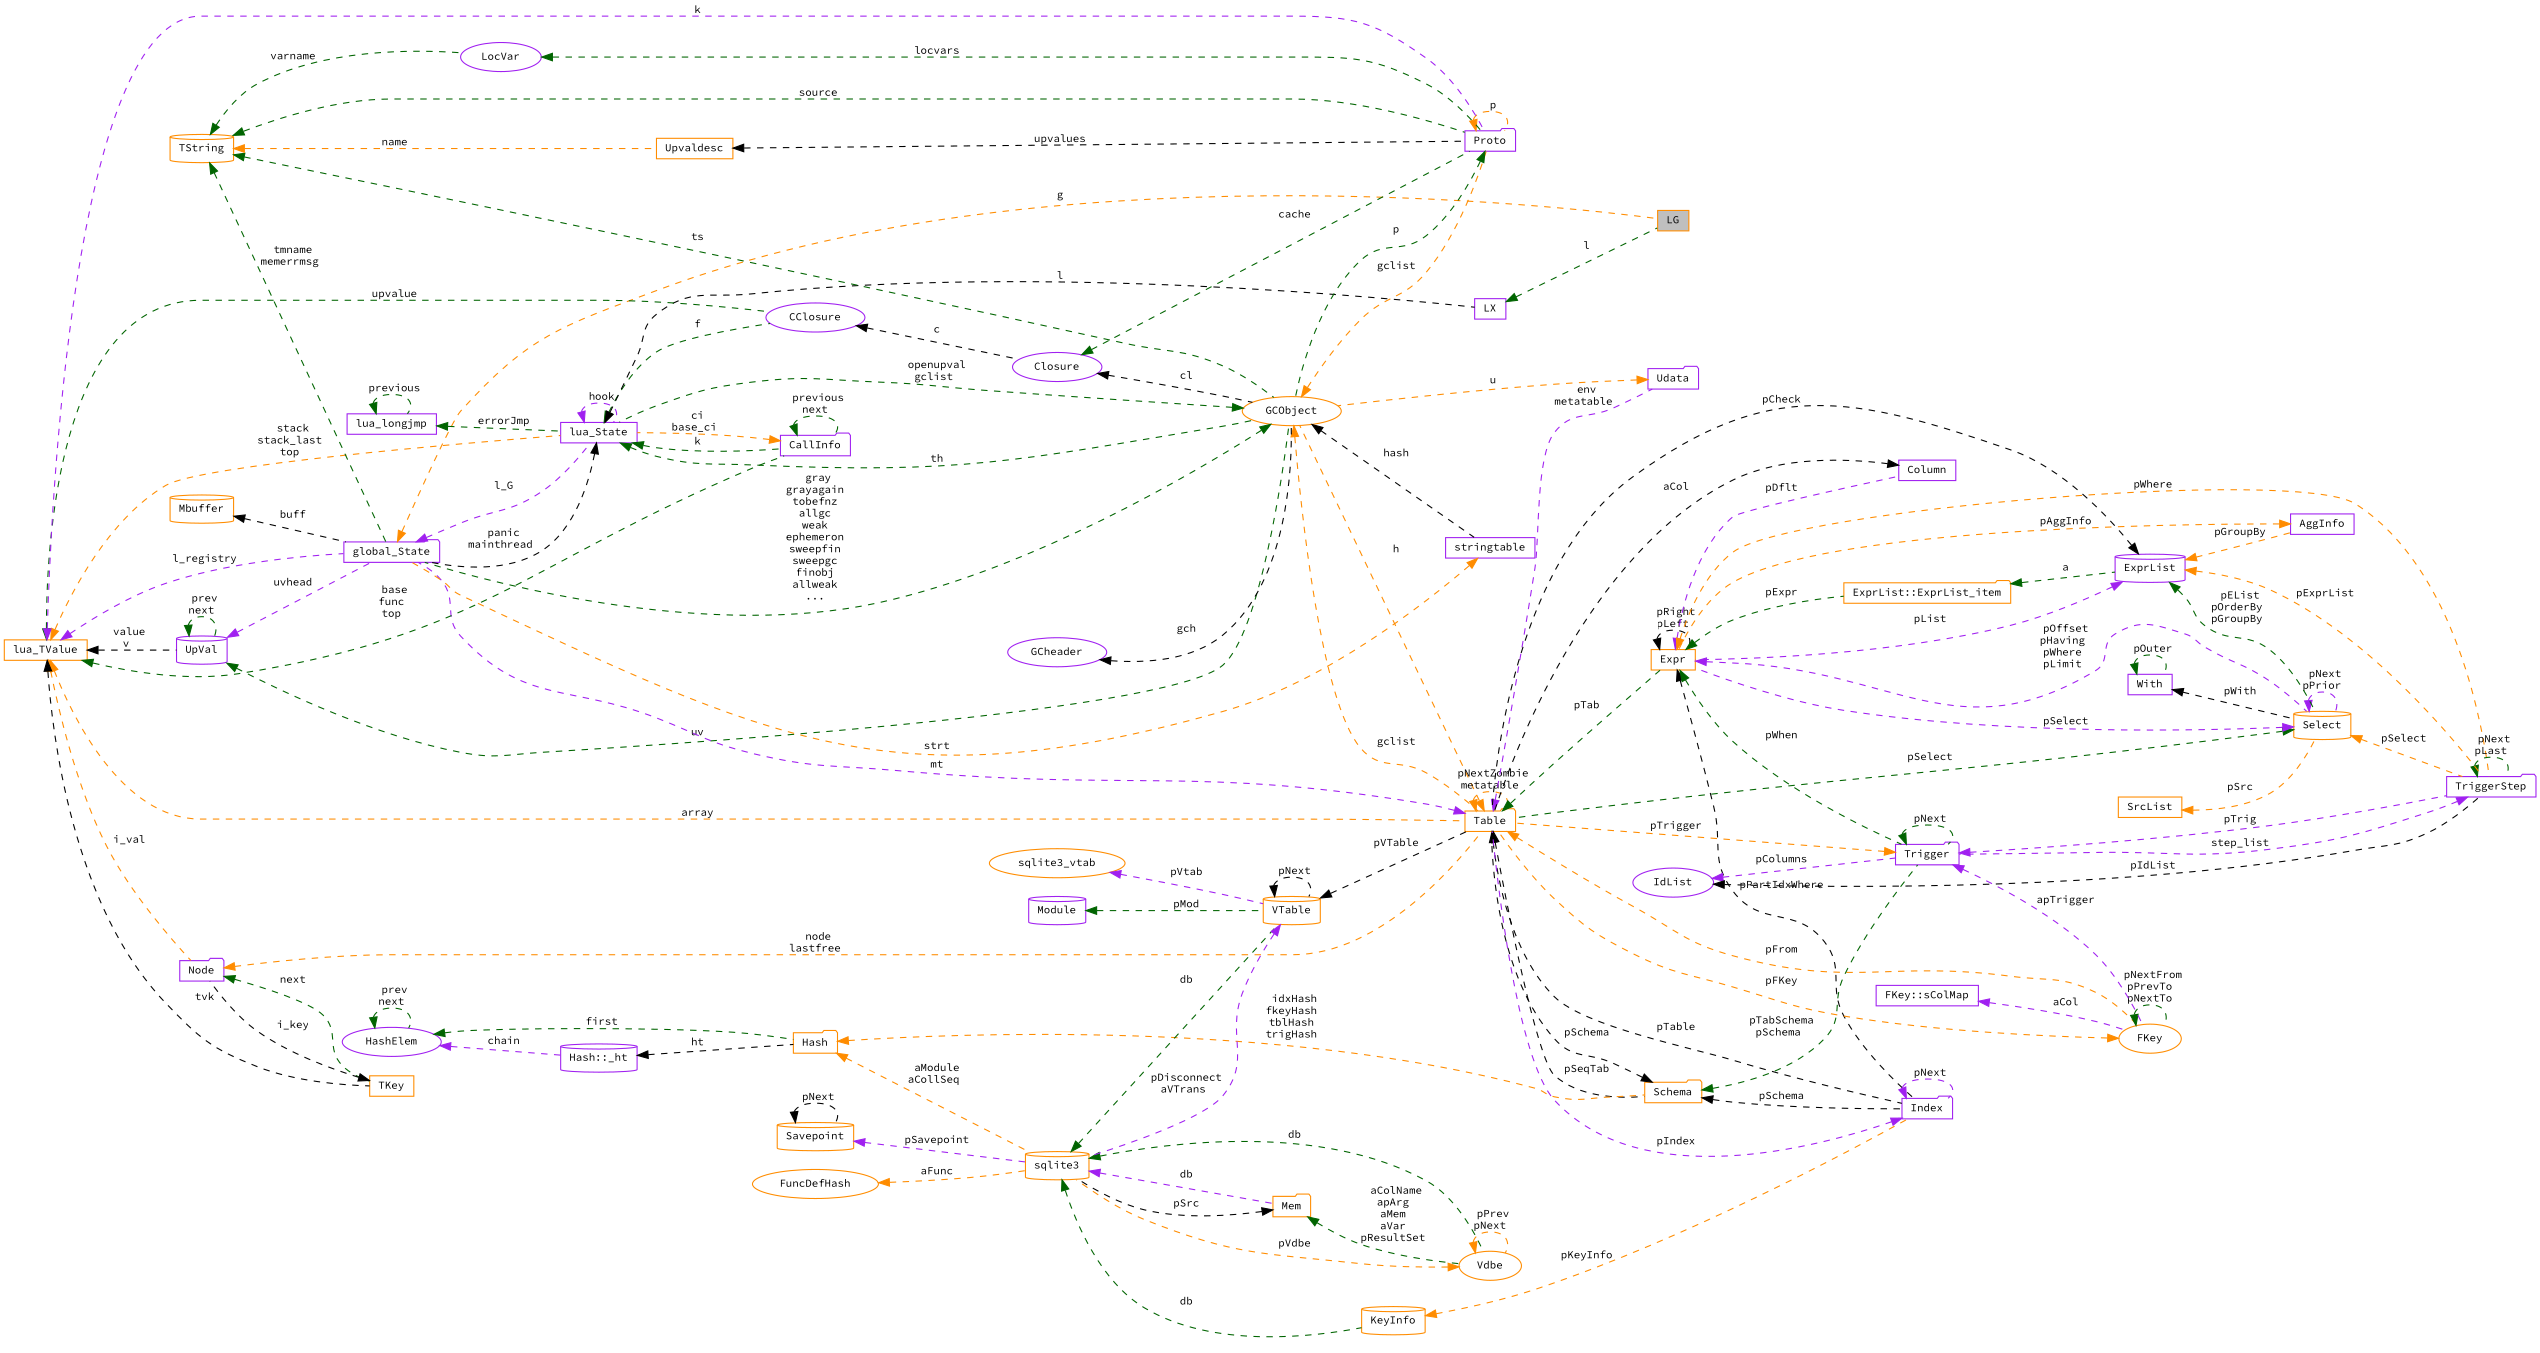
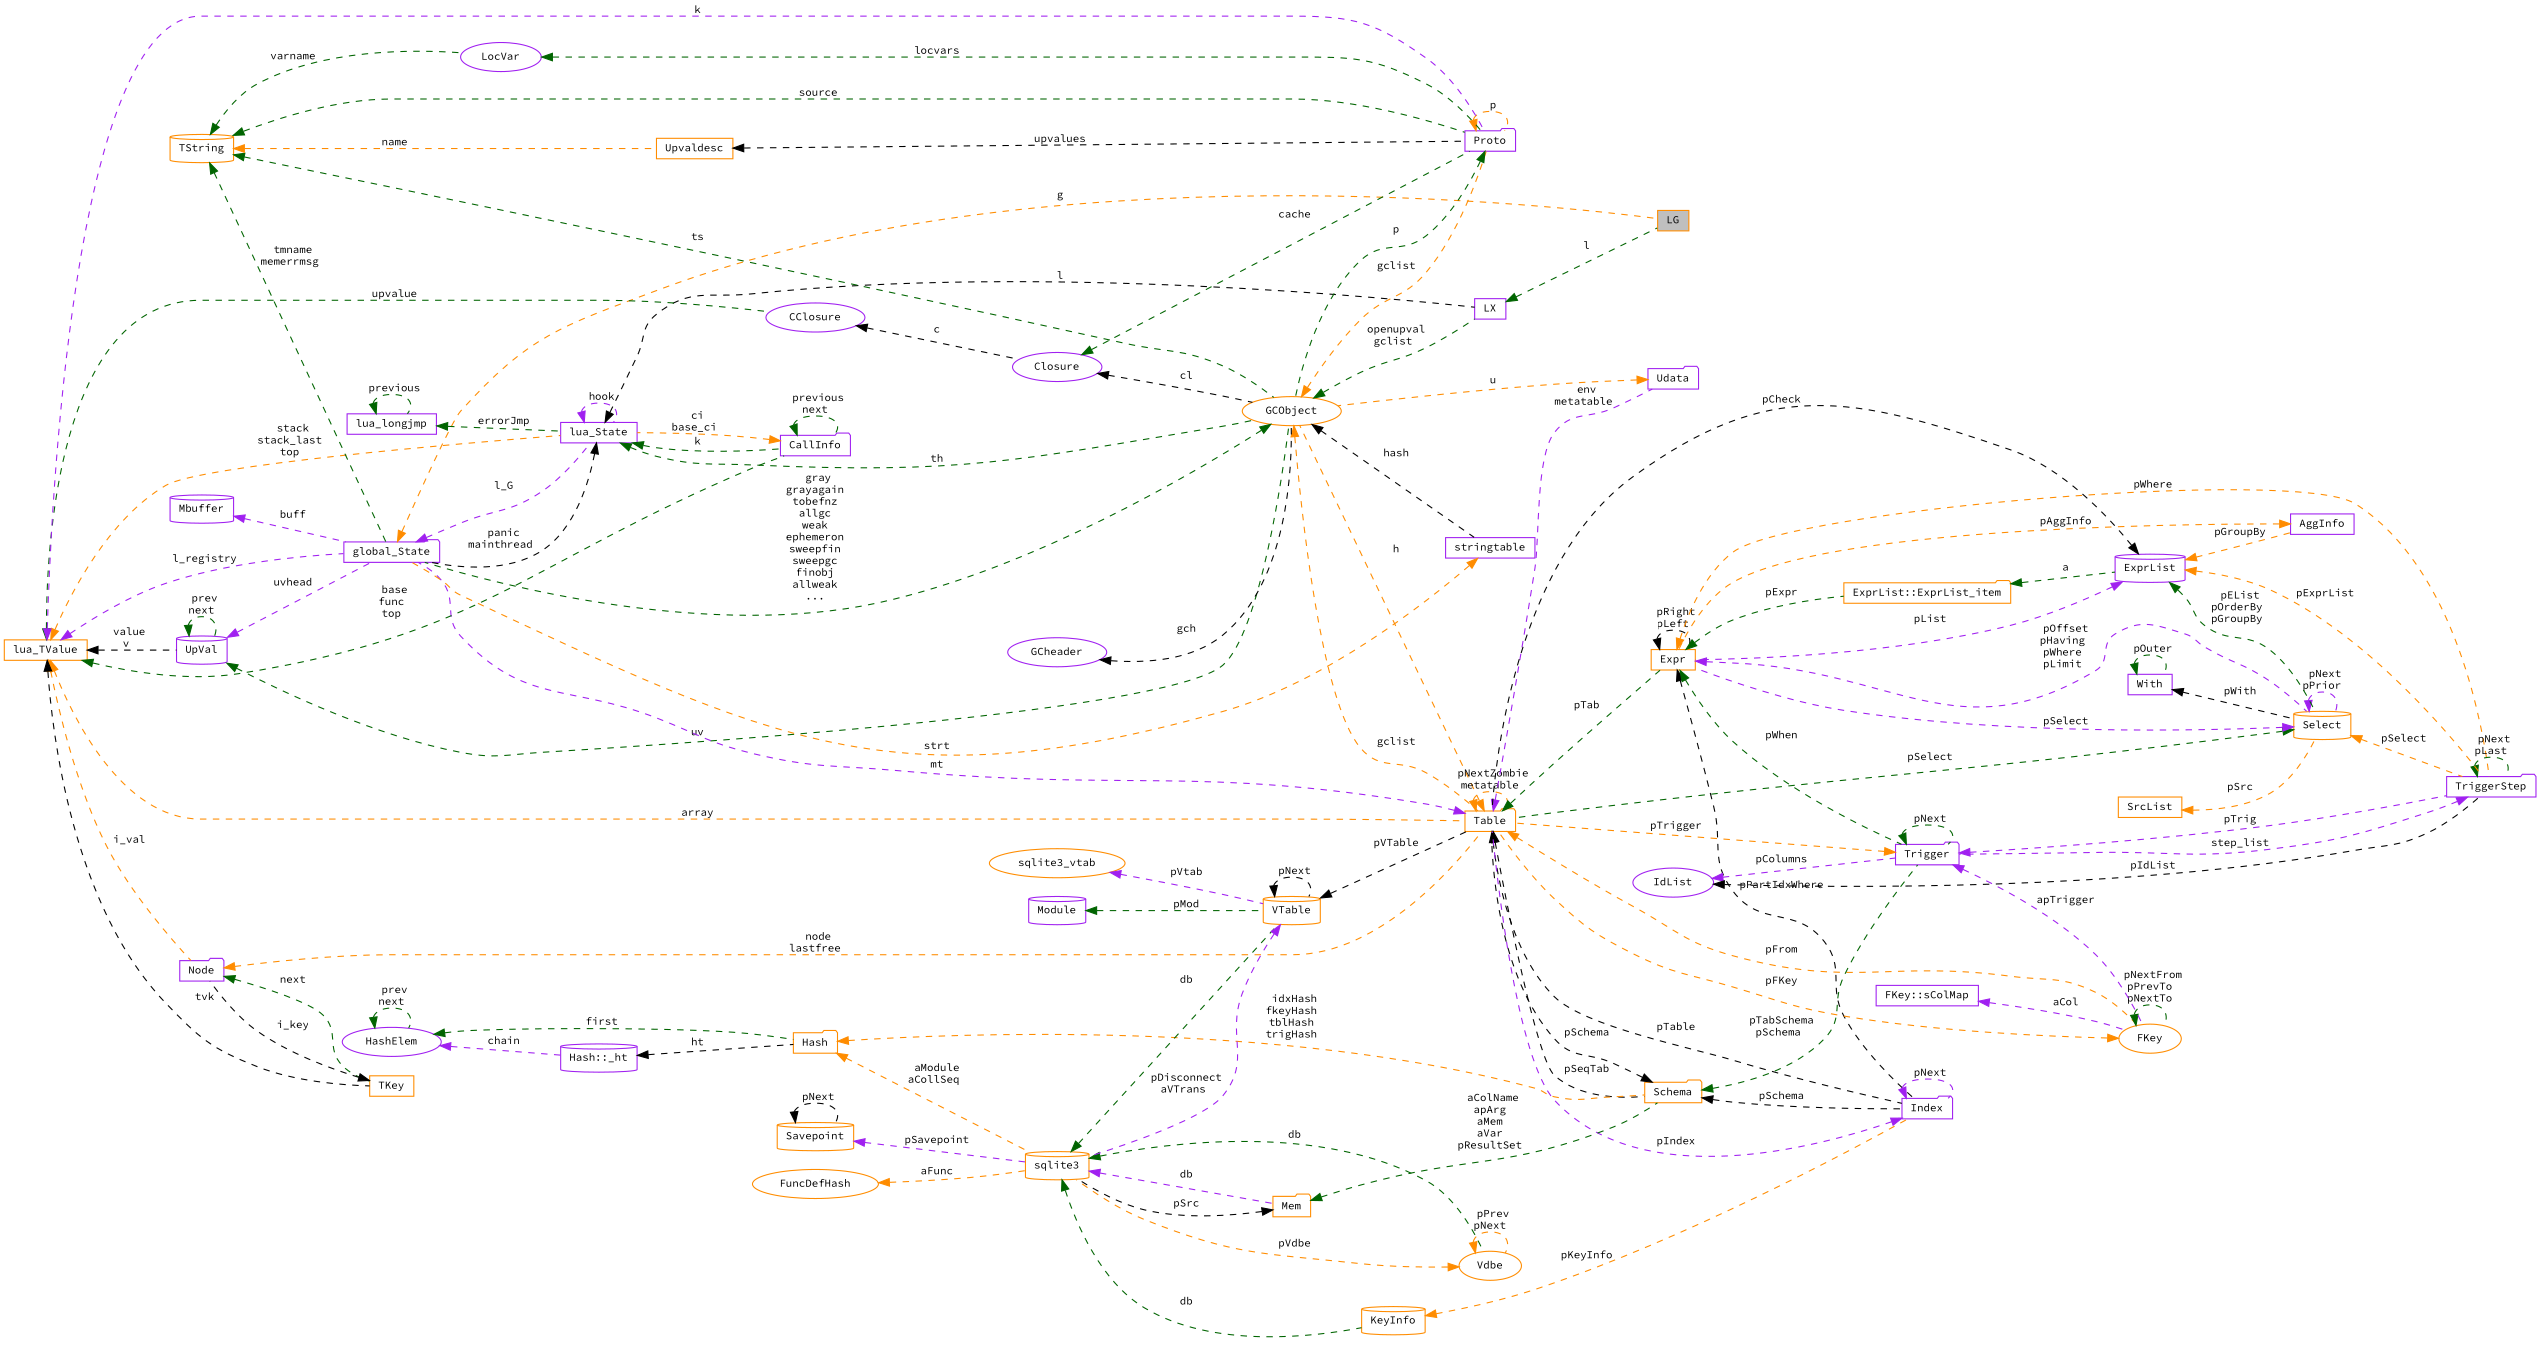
edge "CClosure" -> "lua_State": removed, label "f"
edge "lua_State" -> "GCObject": now "LX" -> "GCObject"
node "Column": removed
node "Mbuffer": color darkorange -> purple
edge "global_State" -> "Mbuffer": color black -> purple
edge "Vdbe" -> "Mem": now "Schema" -> "Mem"
